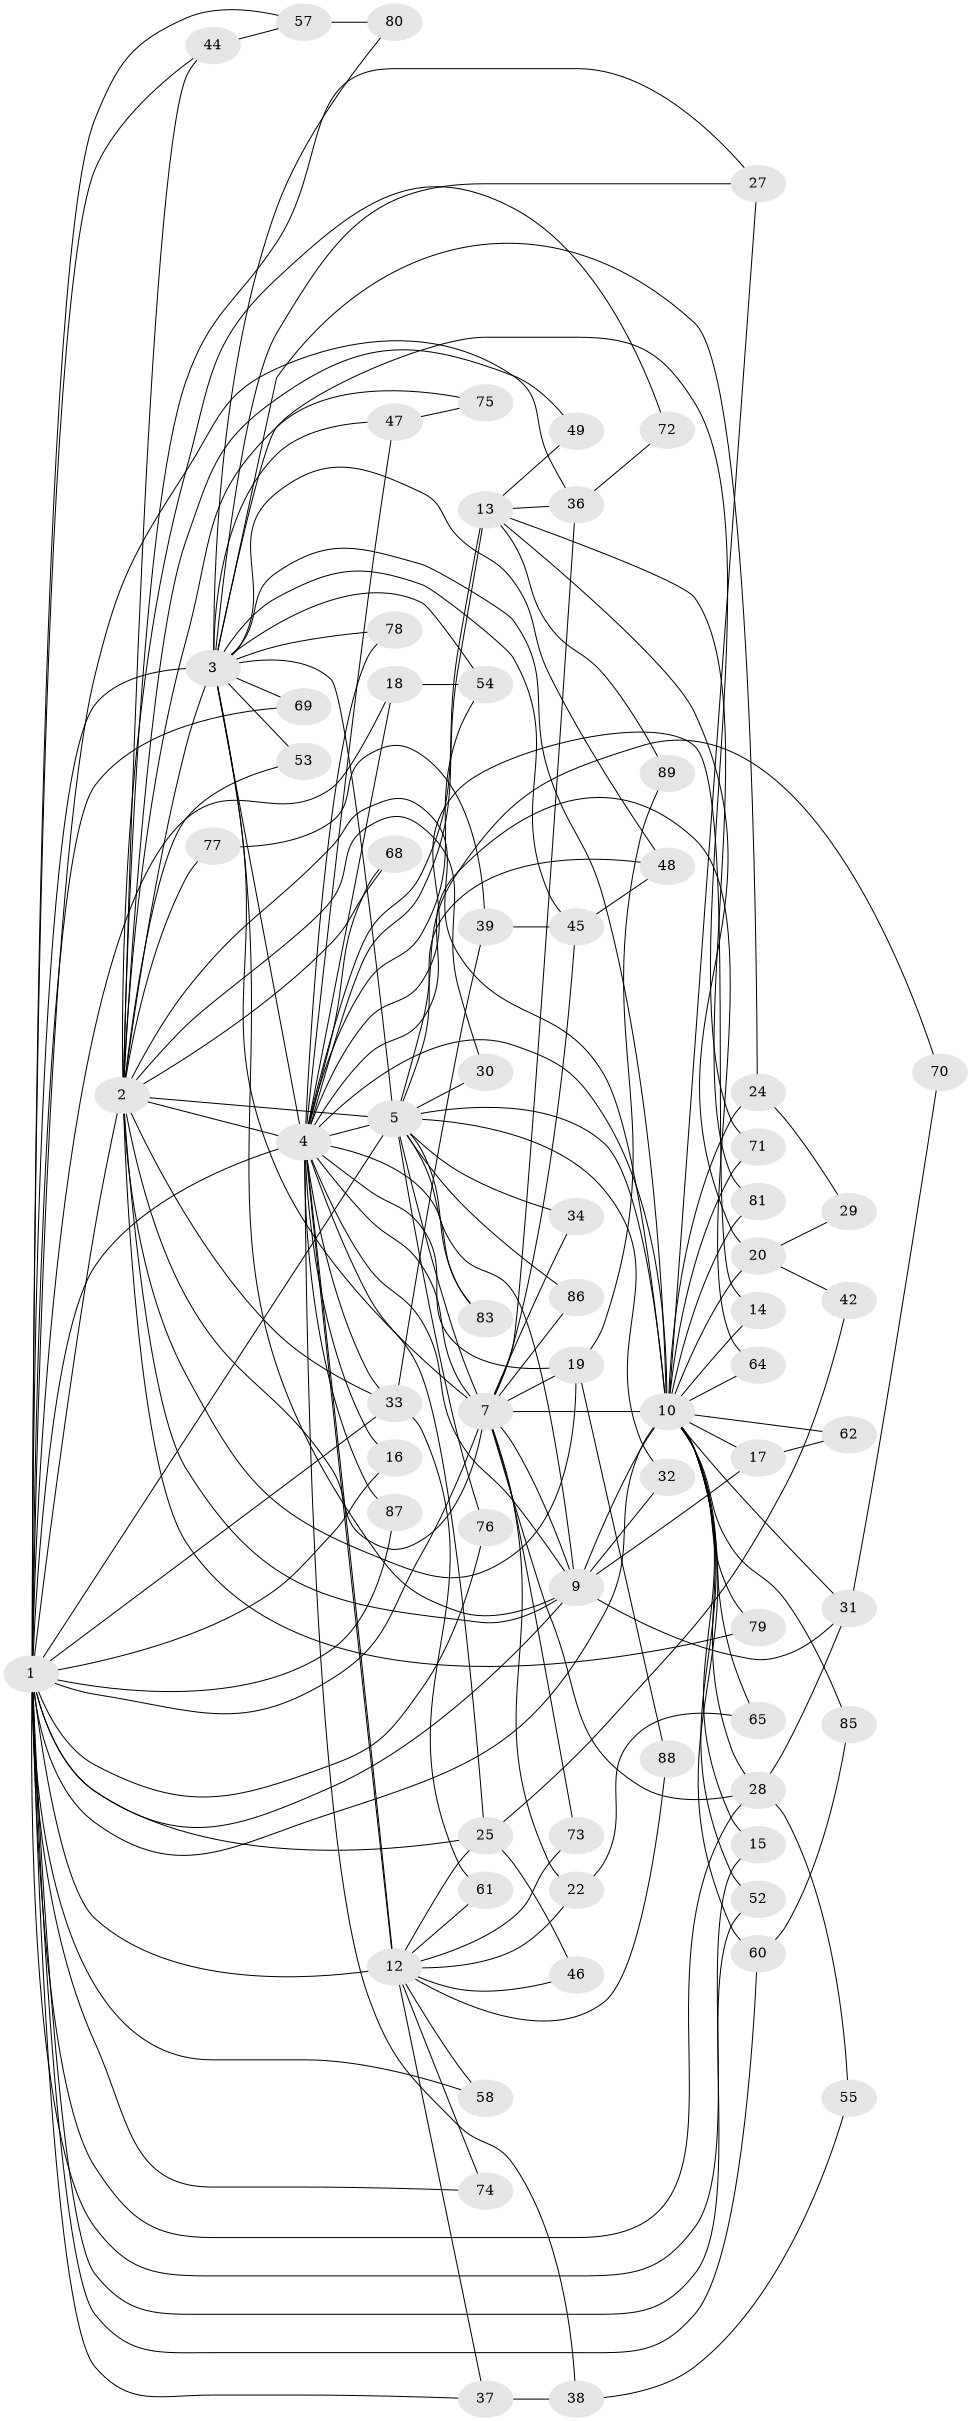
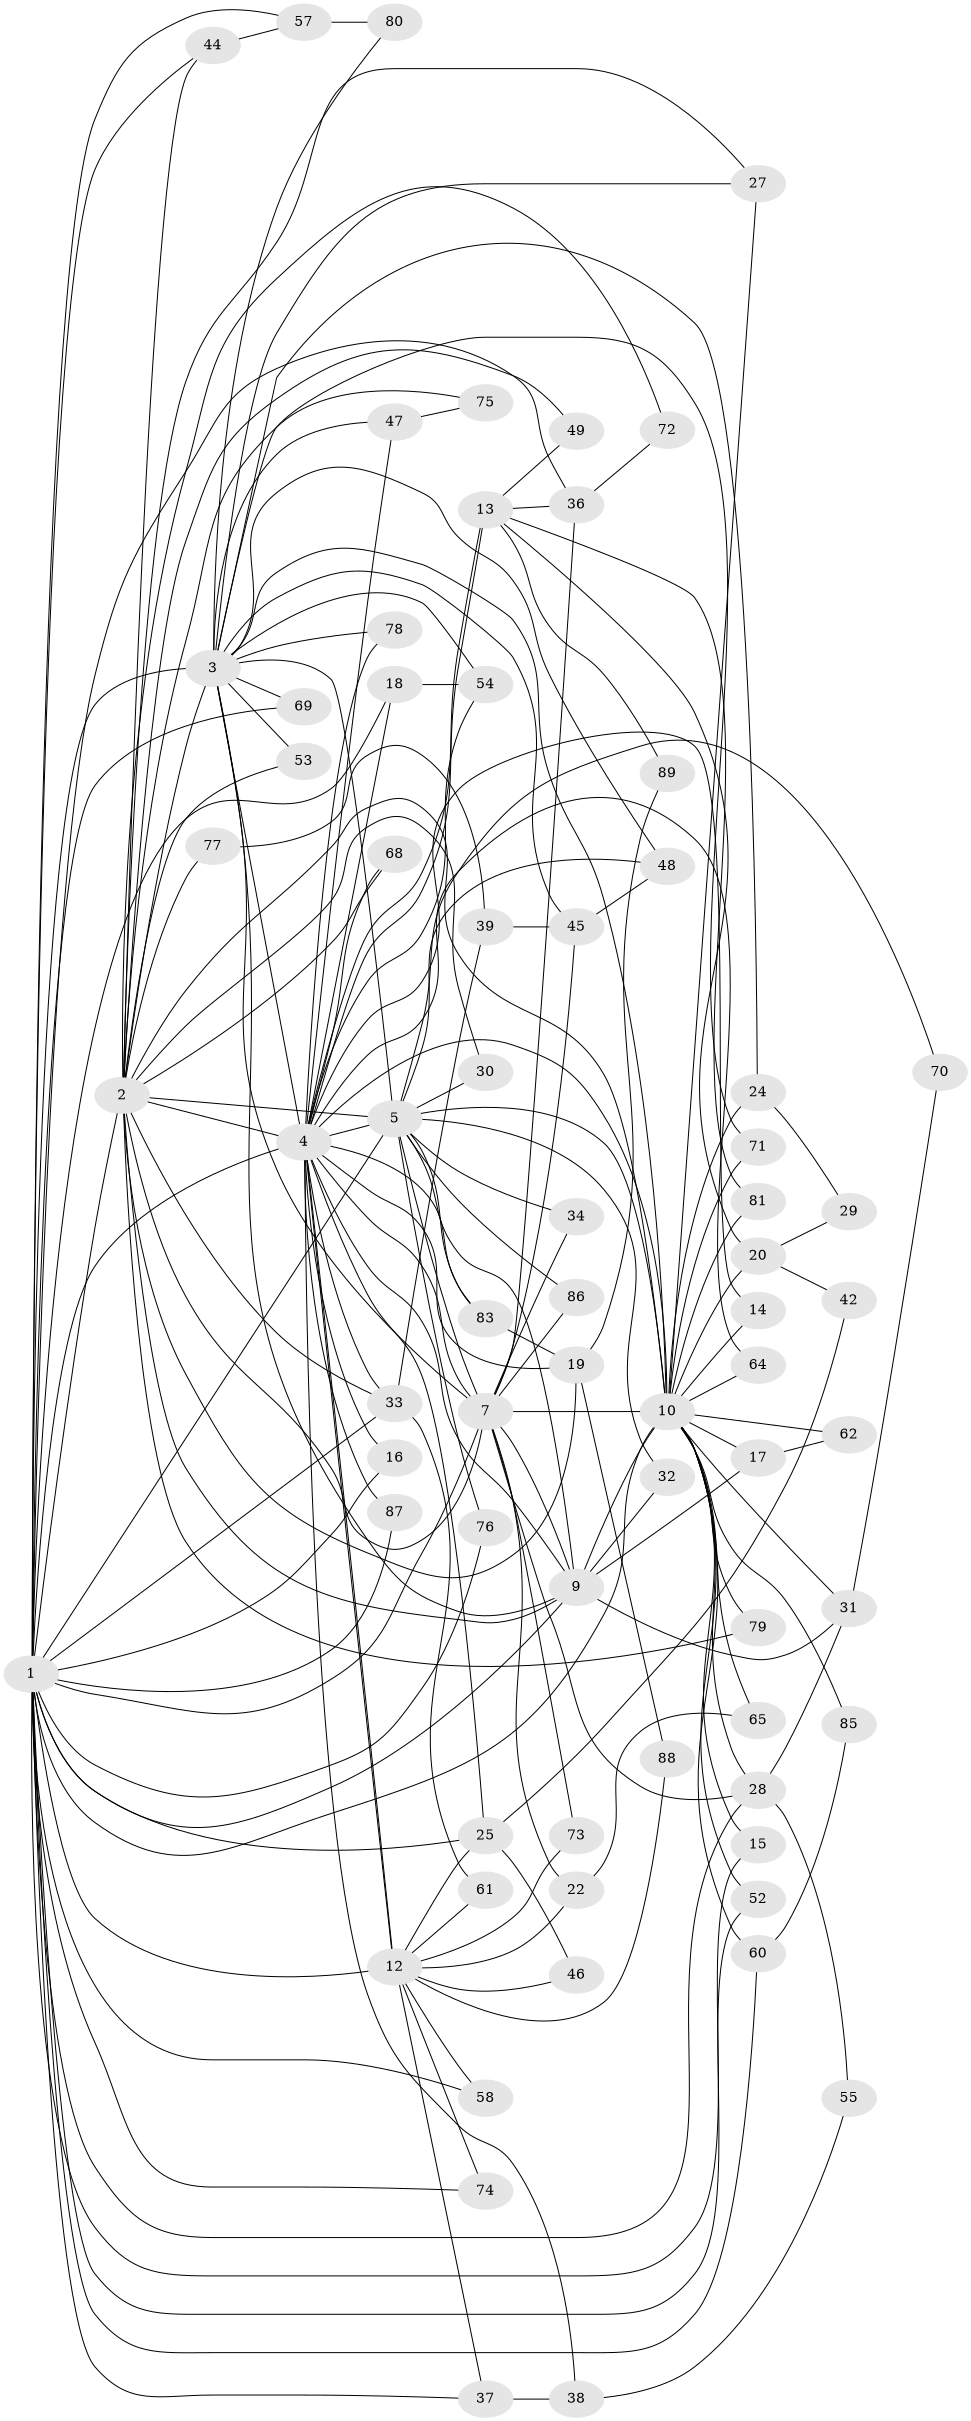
edge "19" -- "7": now "19" -- "83"
